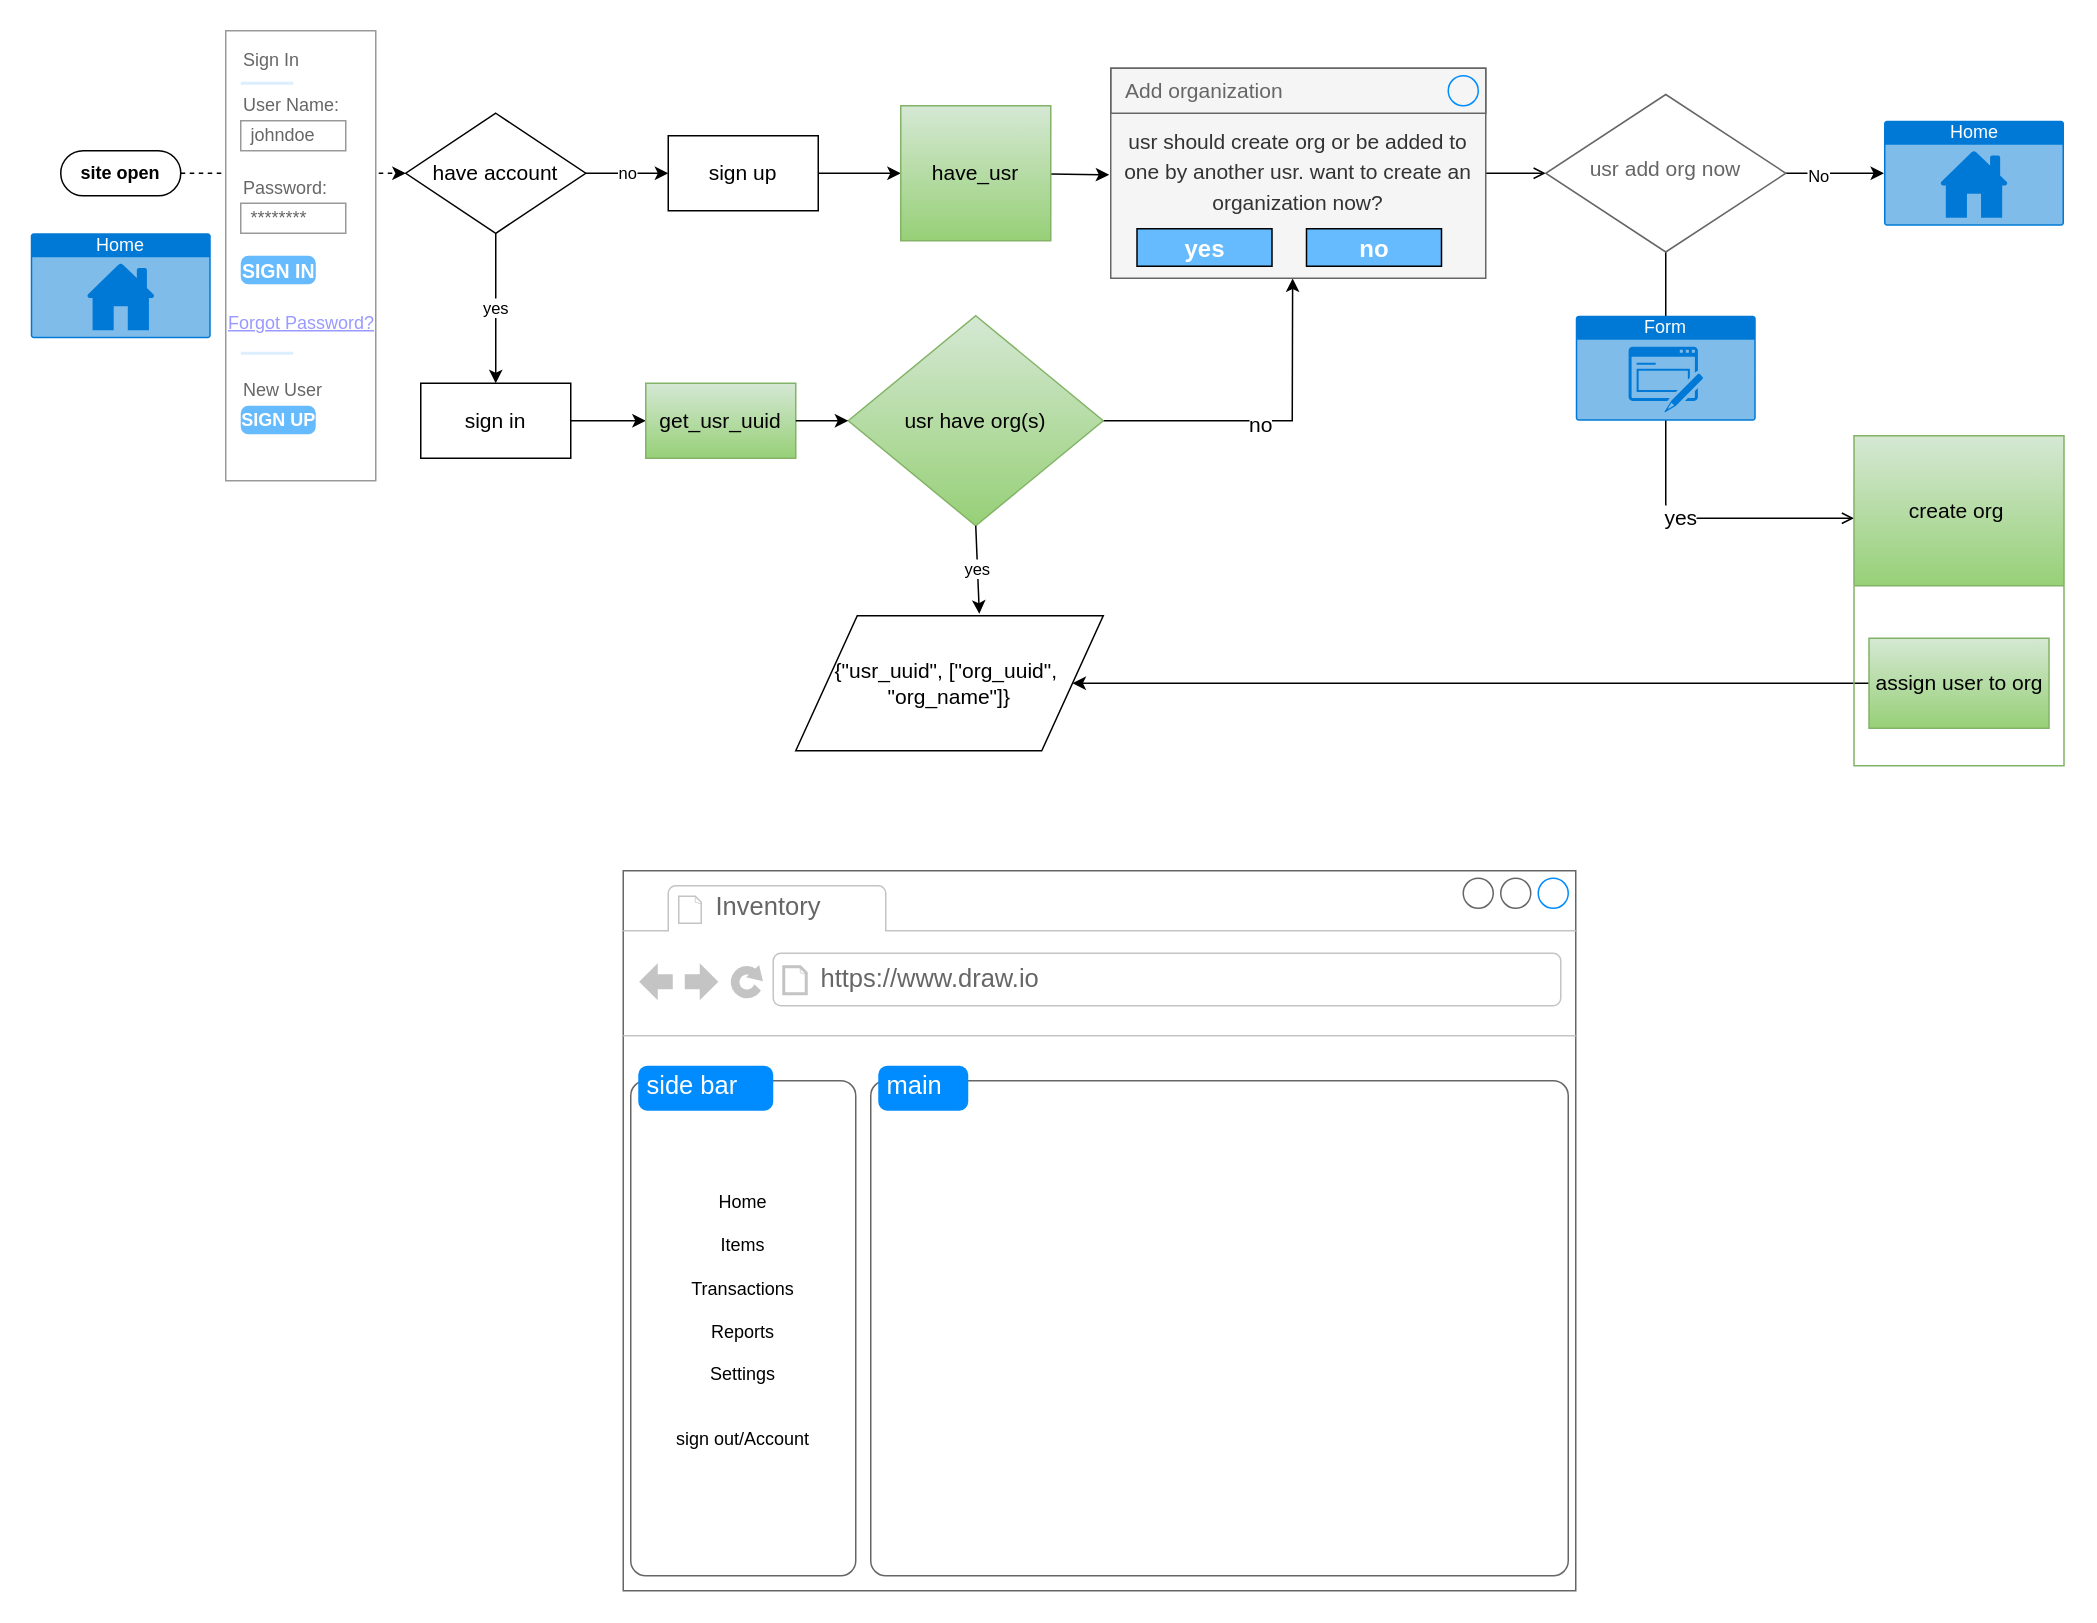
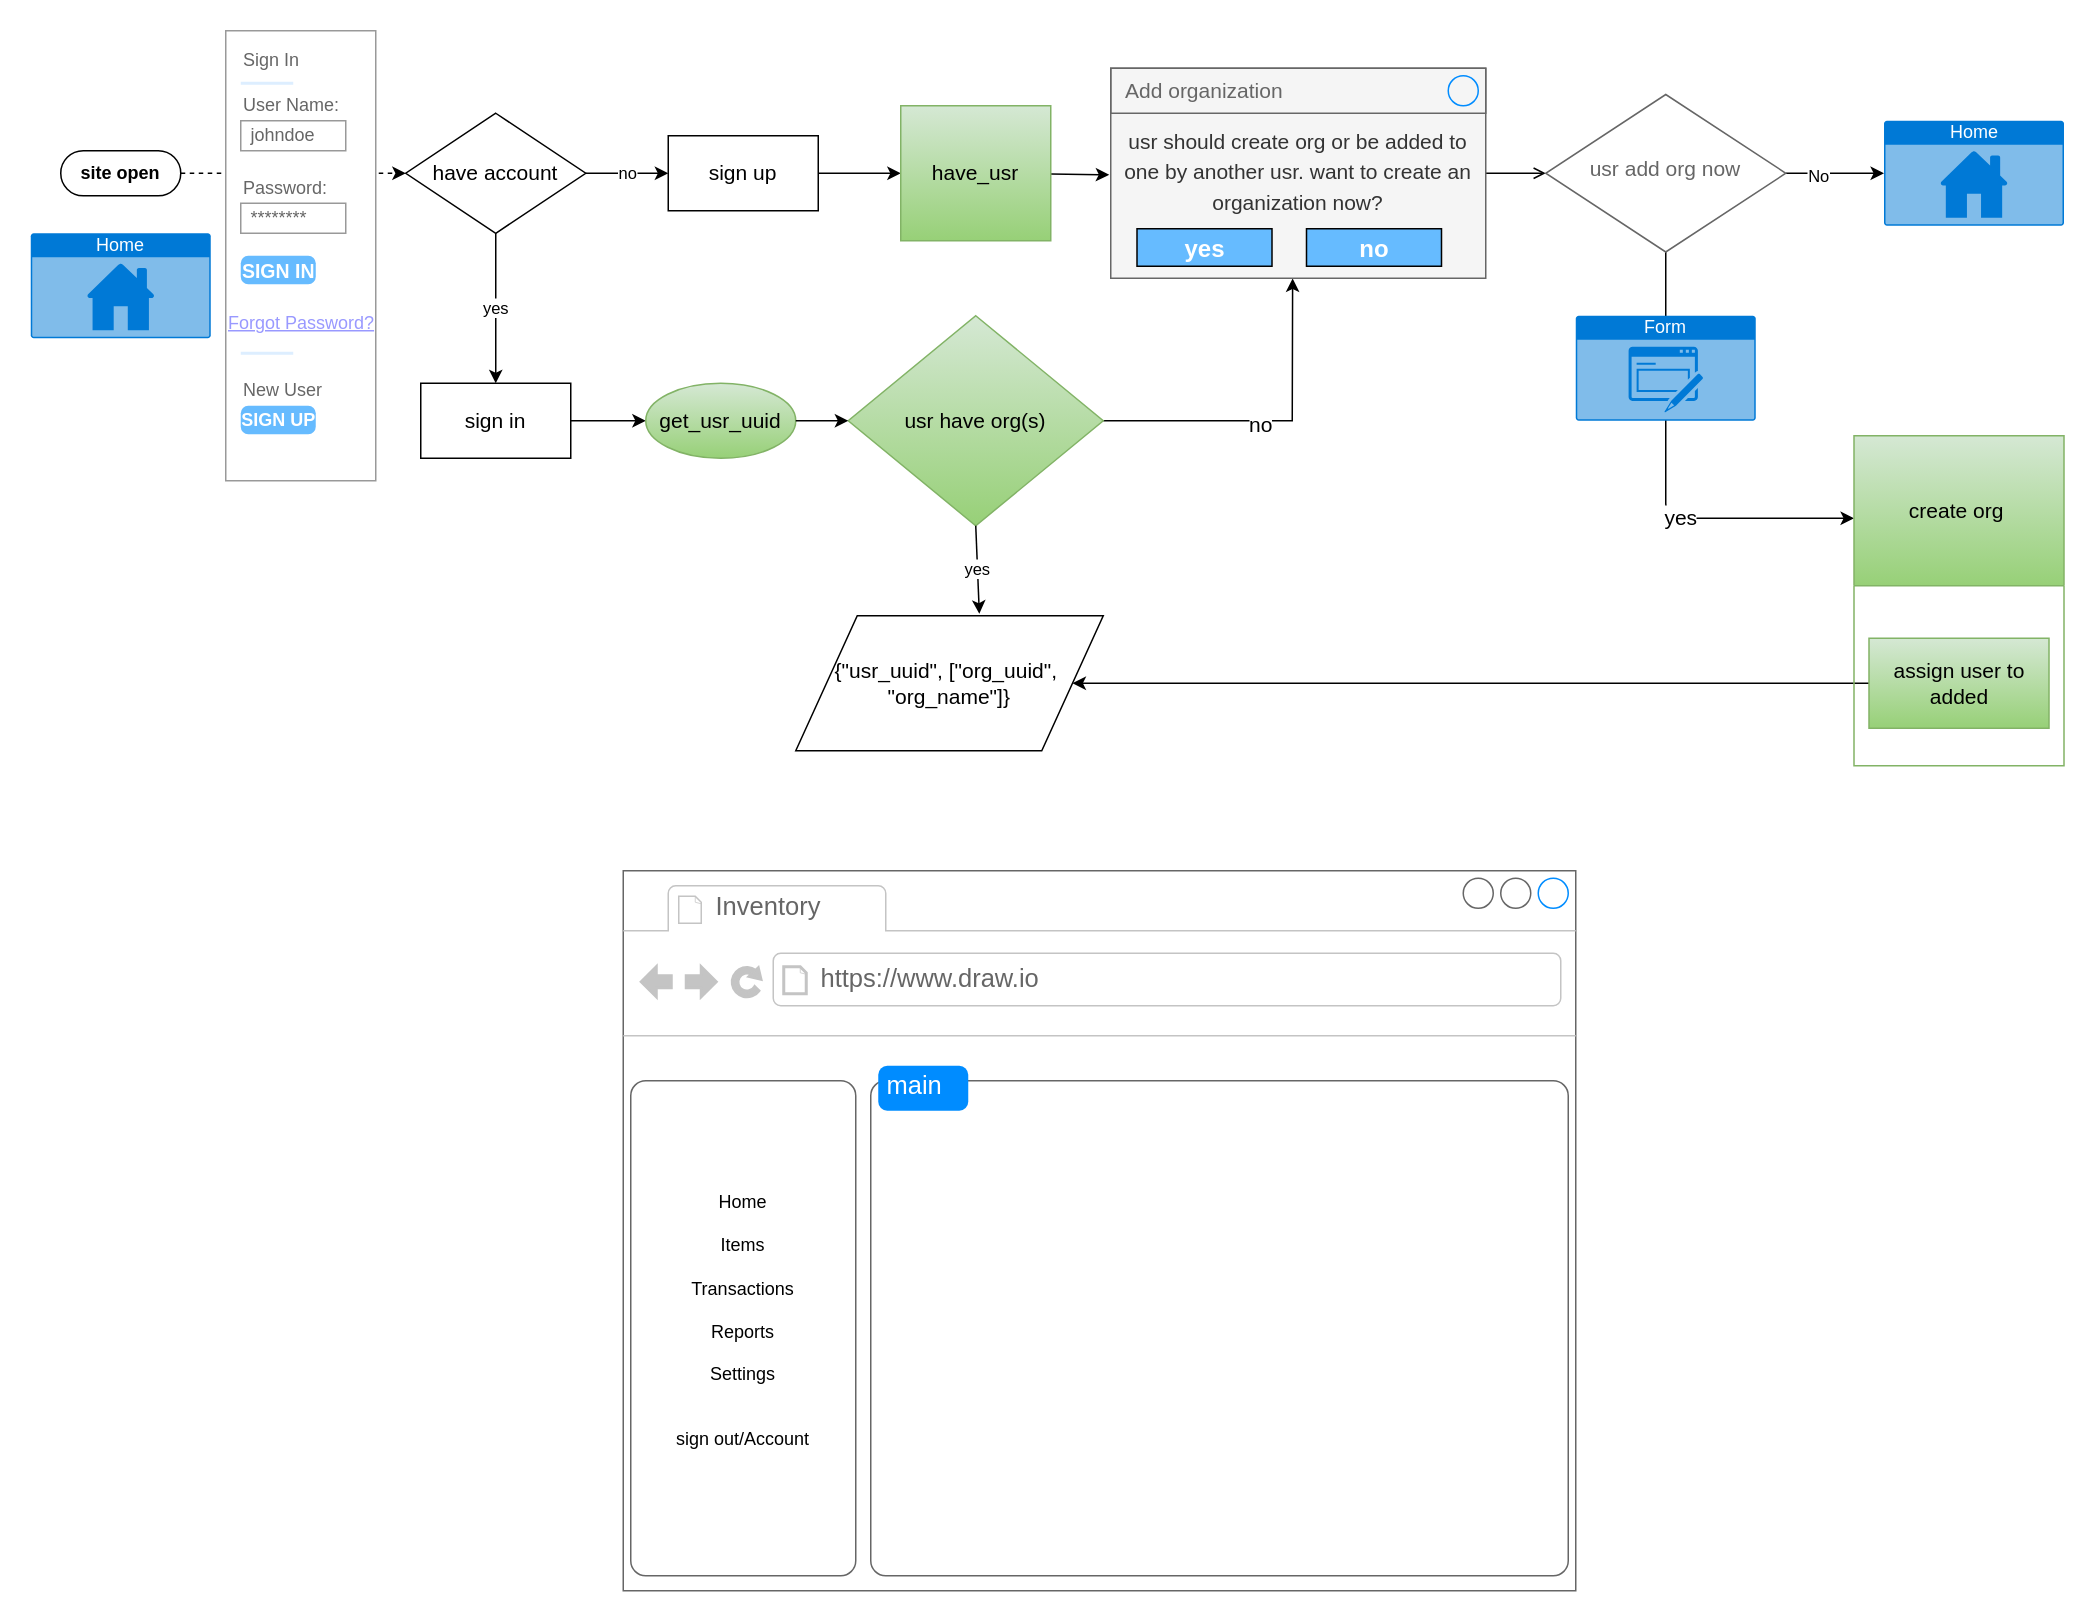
node "get_usr_uuid": shape rectangle -> ellipse
edge "usr add org now" -> "create org": arrowhead open -> classic
node "assign user to org": label "assign user to org" -> "assign user to added"
node "side bar": removed
